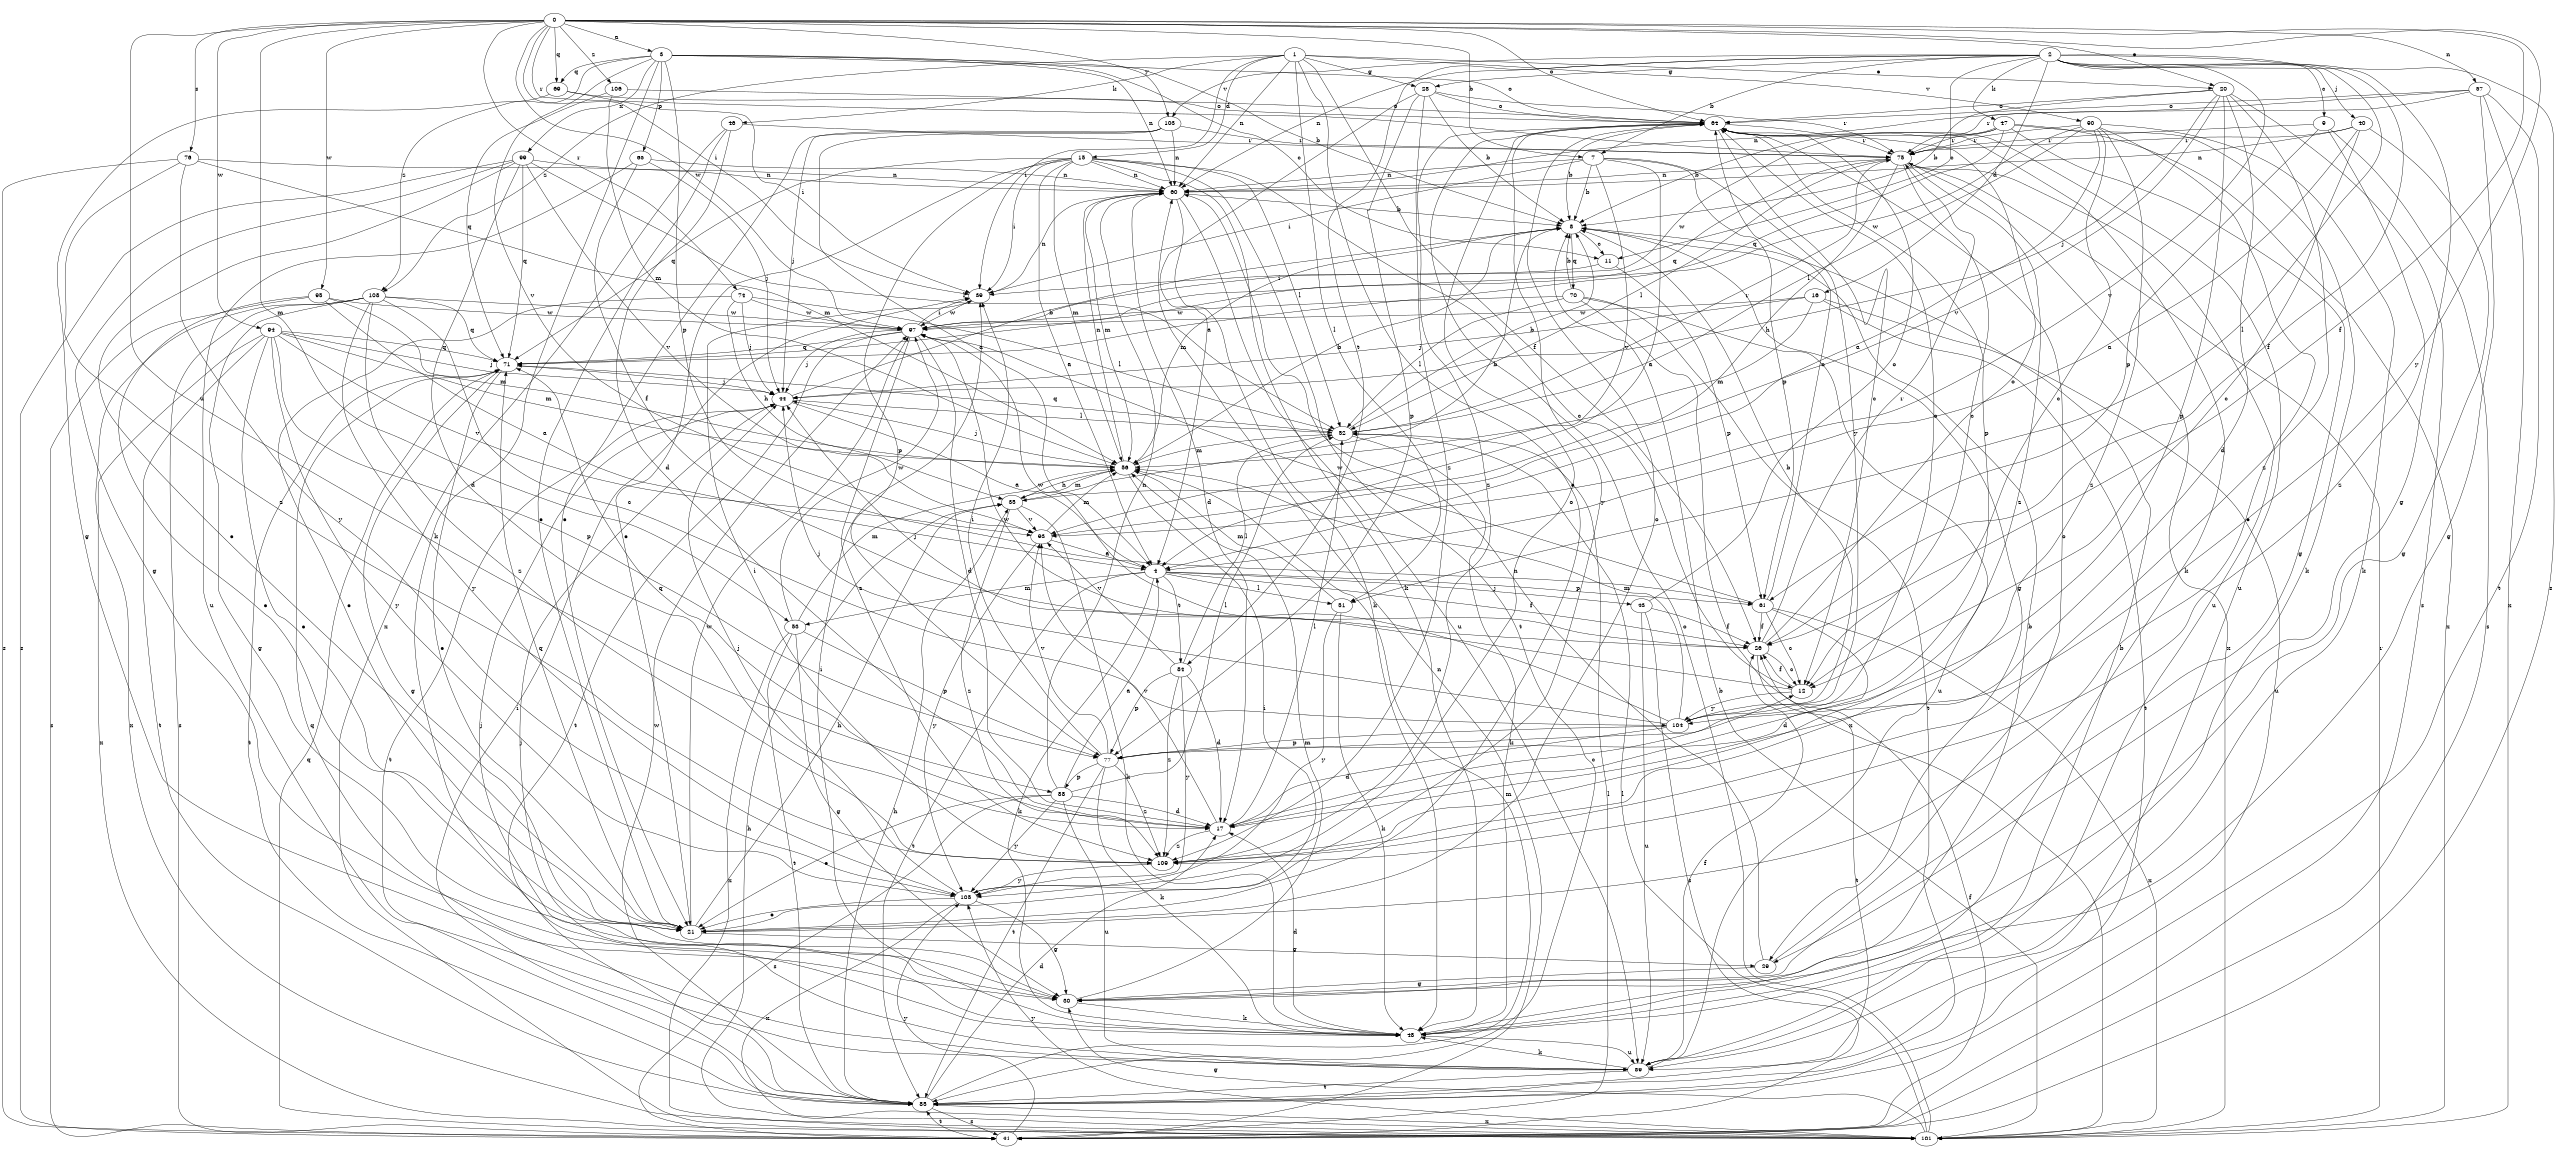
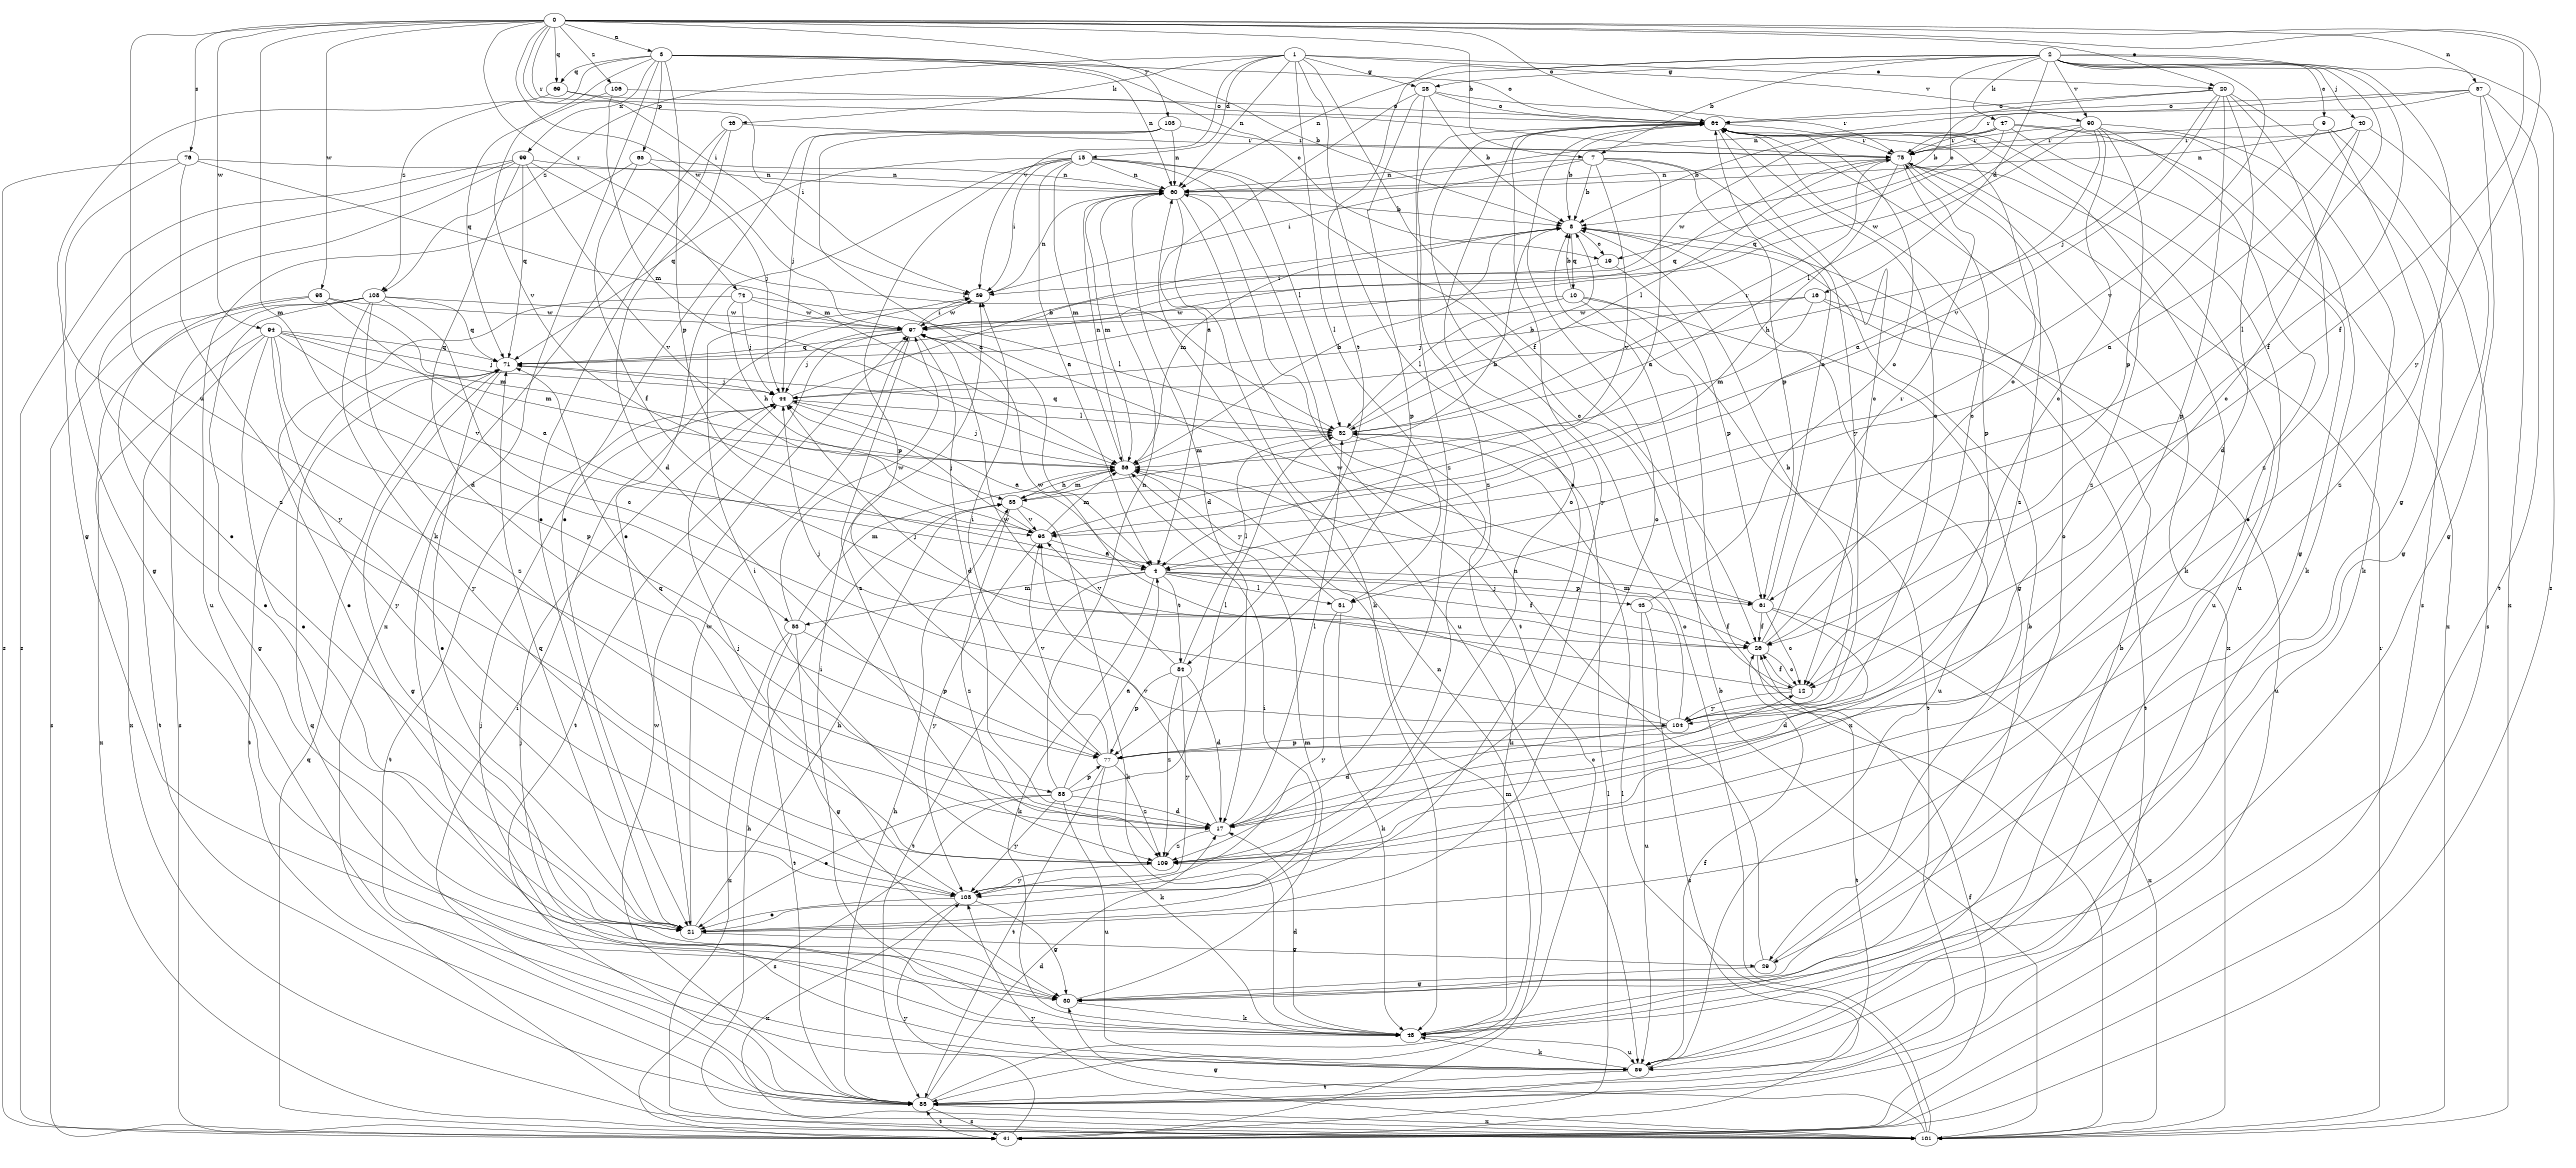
edge "2" -> "103": now "2" -> "90"
edge "1" -> "39": label "i" -> "v"
node "11": label "11" -> "19"
node "70": label "70" -> "10"
edge "93" -> "44": added, label "j"
edge "51" -> "56": label "m" -> "y"
edge "15" -> "48": removed, label "k"
edge "77" -> "88": reversed
